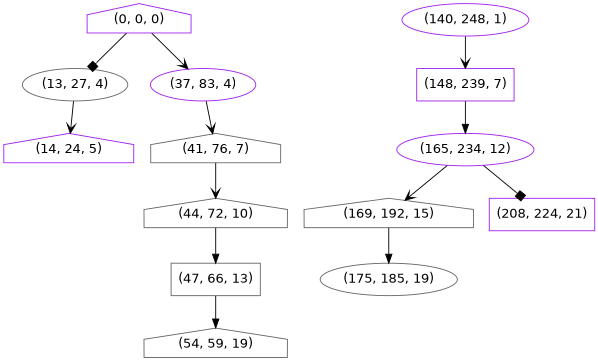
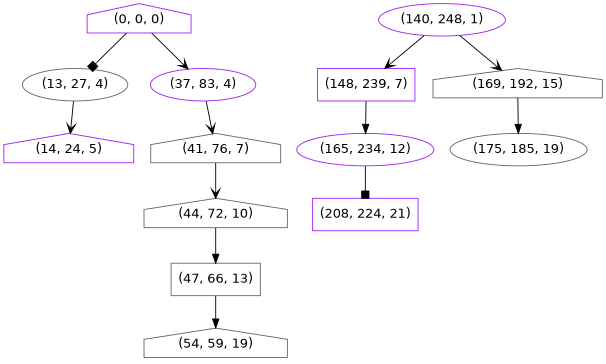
edge "(165, 234, 12)" -> "(169, 192, 15)": now "(140, 248, 1)" -> "(169, 192, 15)"
